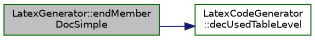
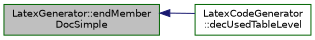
edge "LatexGenerator::endMember DocSimple" -> "LatexCodeGenerator ::decUsedTableLevel": reversed
